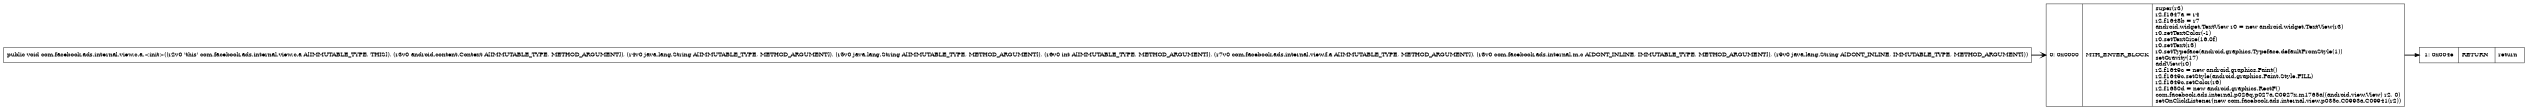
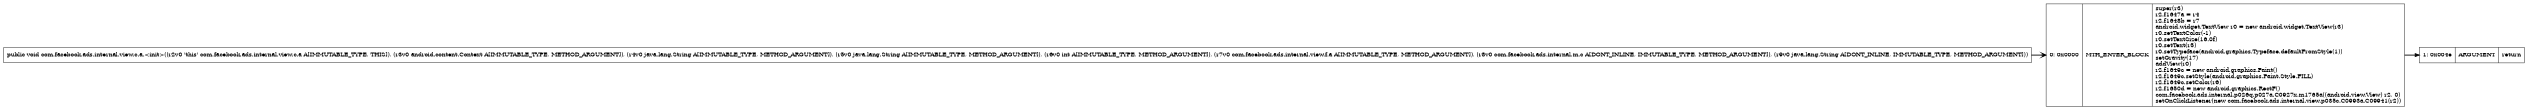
node "1: 0x004e": text "RETURN" -> "ARGUMENT"
